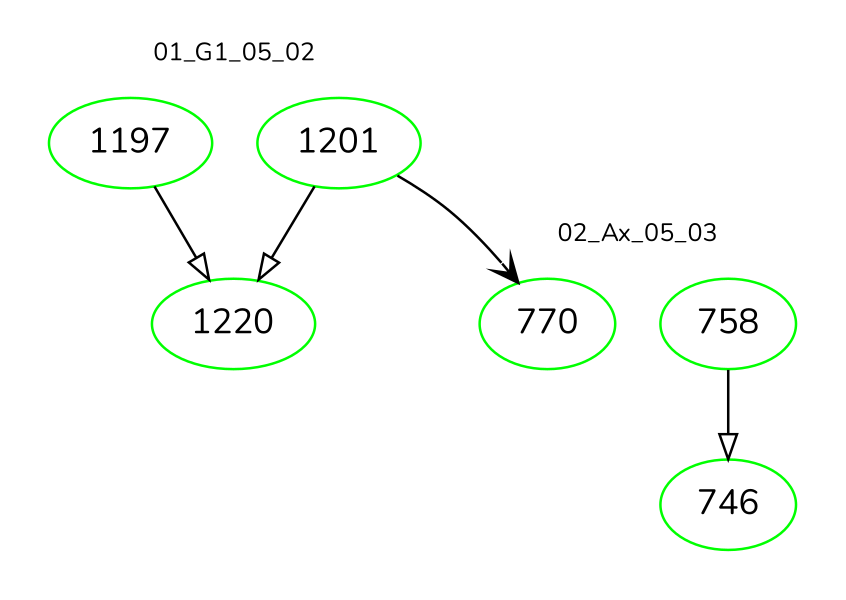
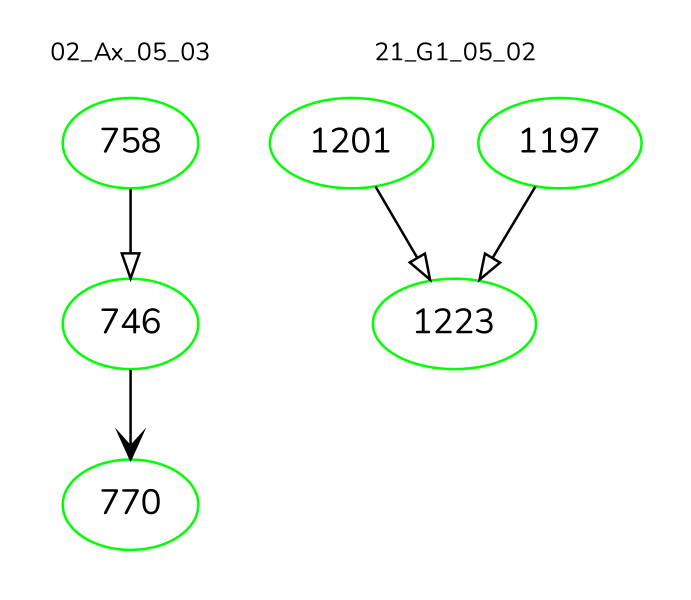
cluster "01_G1_05_02": label "01_G1_05_02" -> "21_G1_05_02"
edge "1201" -> "770": now "746" -> "770"
node "1220": label "1220" -> "1223"
